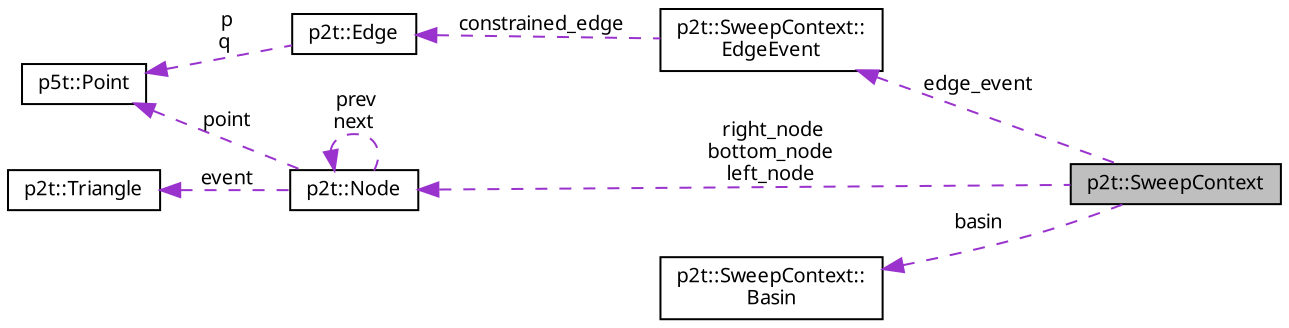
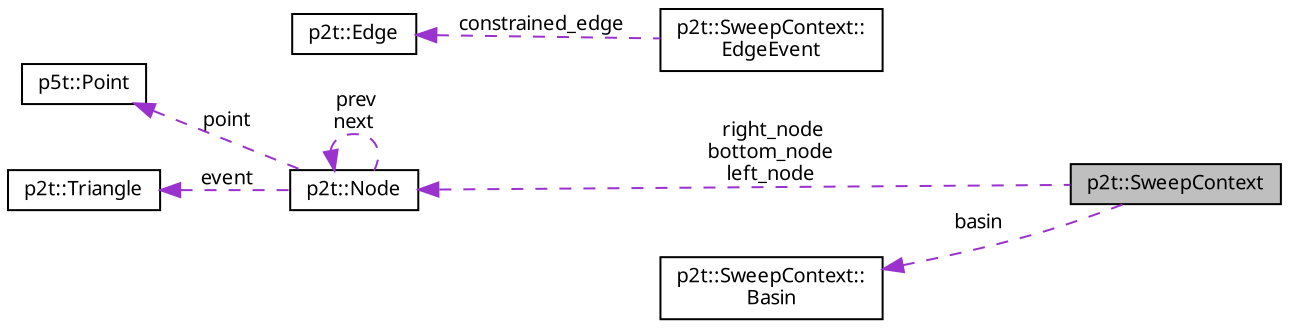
edge "p2t::Edge" -> "p5t::Point": removed, label "p q"
edge "p2t::SweepContext" -> "p2t::SweepContext:: EdgeEvent": removed, label "edge_event"
